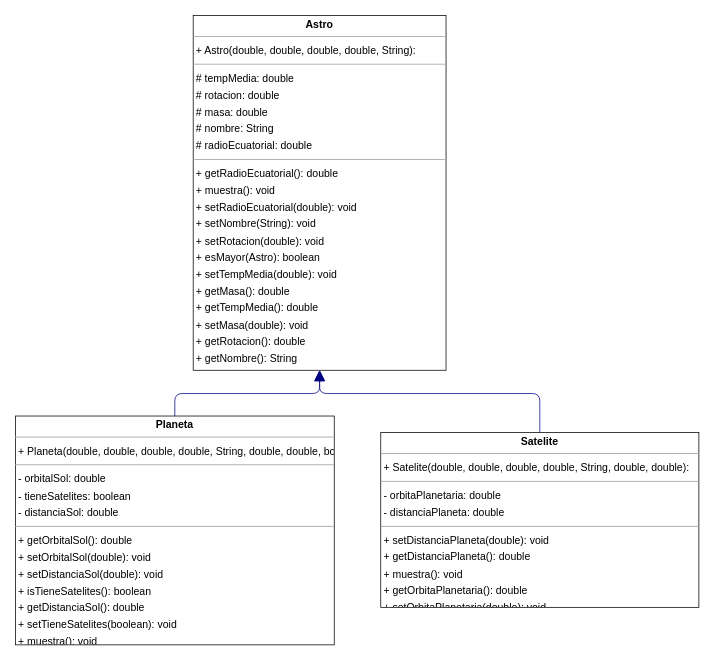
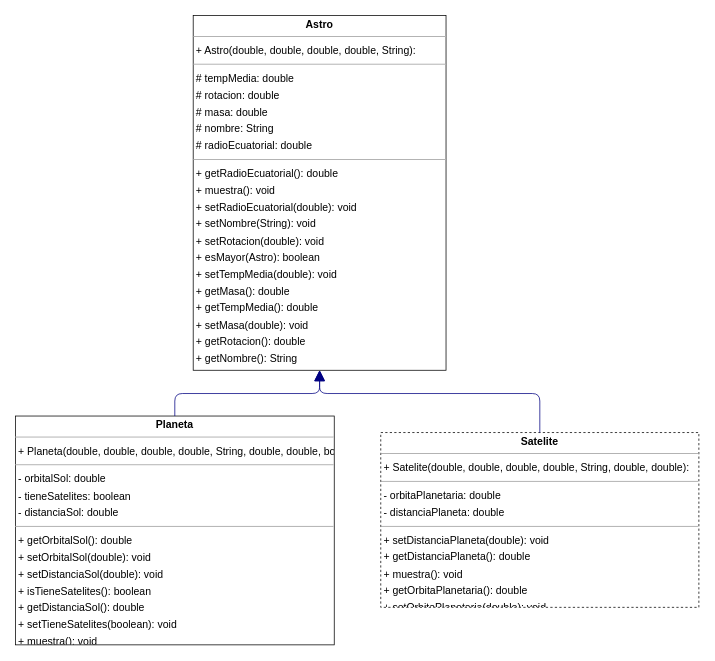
node "Satelite + Satelite(double, double, double, double, String, double, double): - orbitaPlanetaria: double - distanciaPlaneta: double + setDistanciaPlaneta(double): void + getDistanciaPlaneta(): double + muestra(): void + getOrbitaPlanetaria(): double + setOrbitaPlanetaria(double): void": style solid -> dashed
